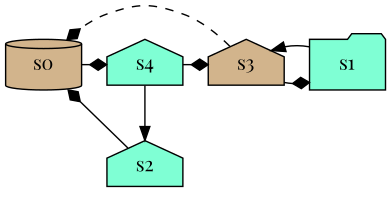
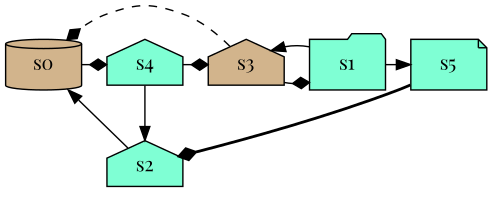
node "s5": added
edge "s2" -> "s0": arrowhead diamond -> normal
